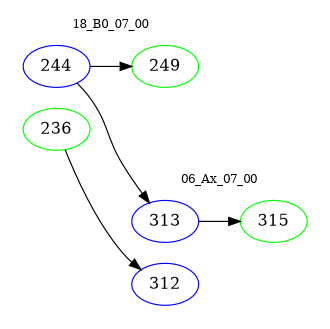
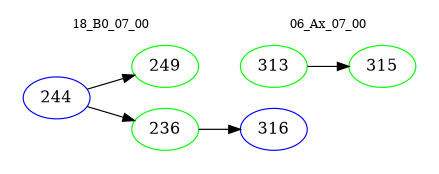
edge "244" -> "313": now "244" -> "236"
node "313": color blue -> green
node "312": label "312" -> "316"
